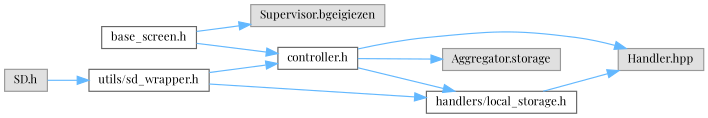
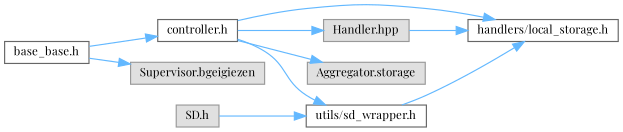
node "base_screen.h": label "base_screen.h" -> "base_base.h"
edge "utils/sd_wrapper.h" -> "controller.h": reversed
edge "handlers/local_storage.h" -> "Handler.hpp": reversed
